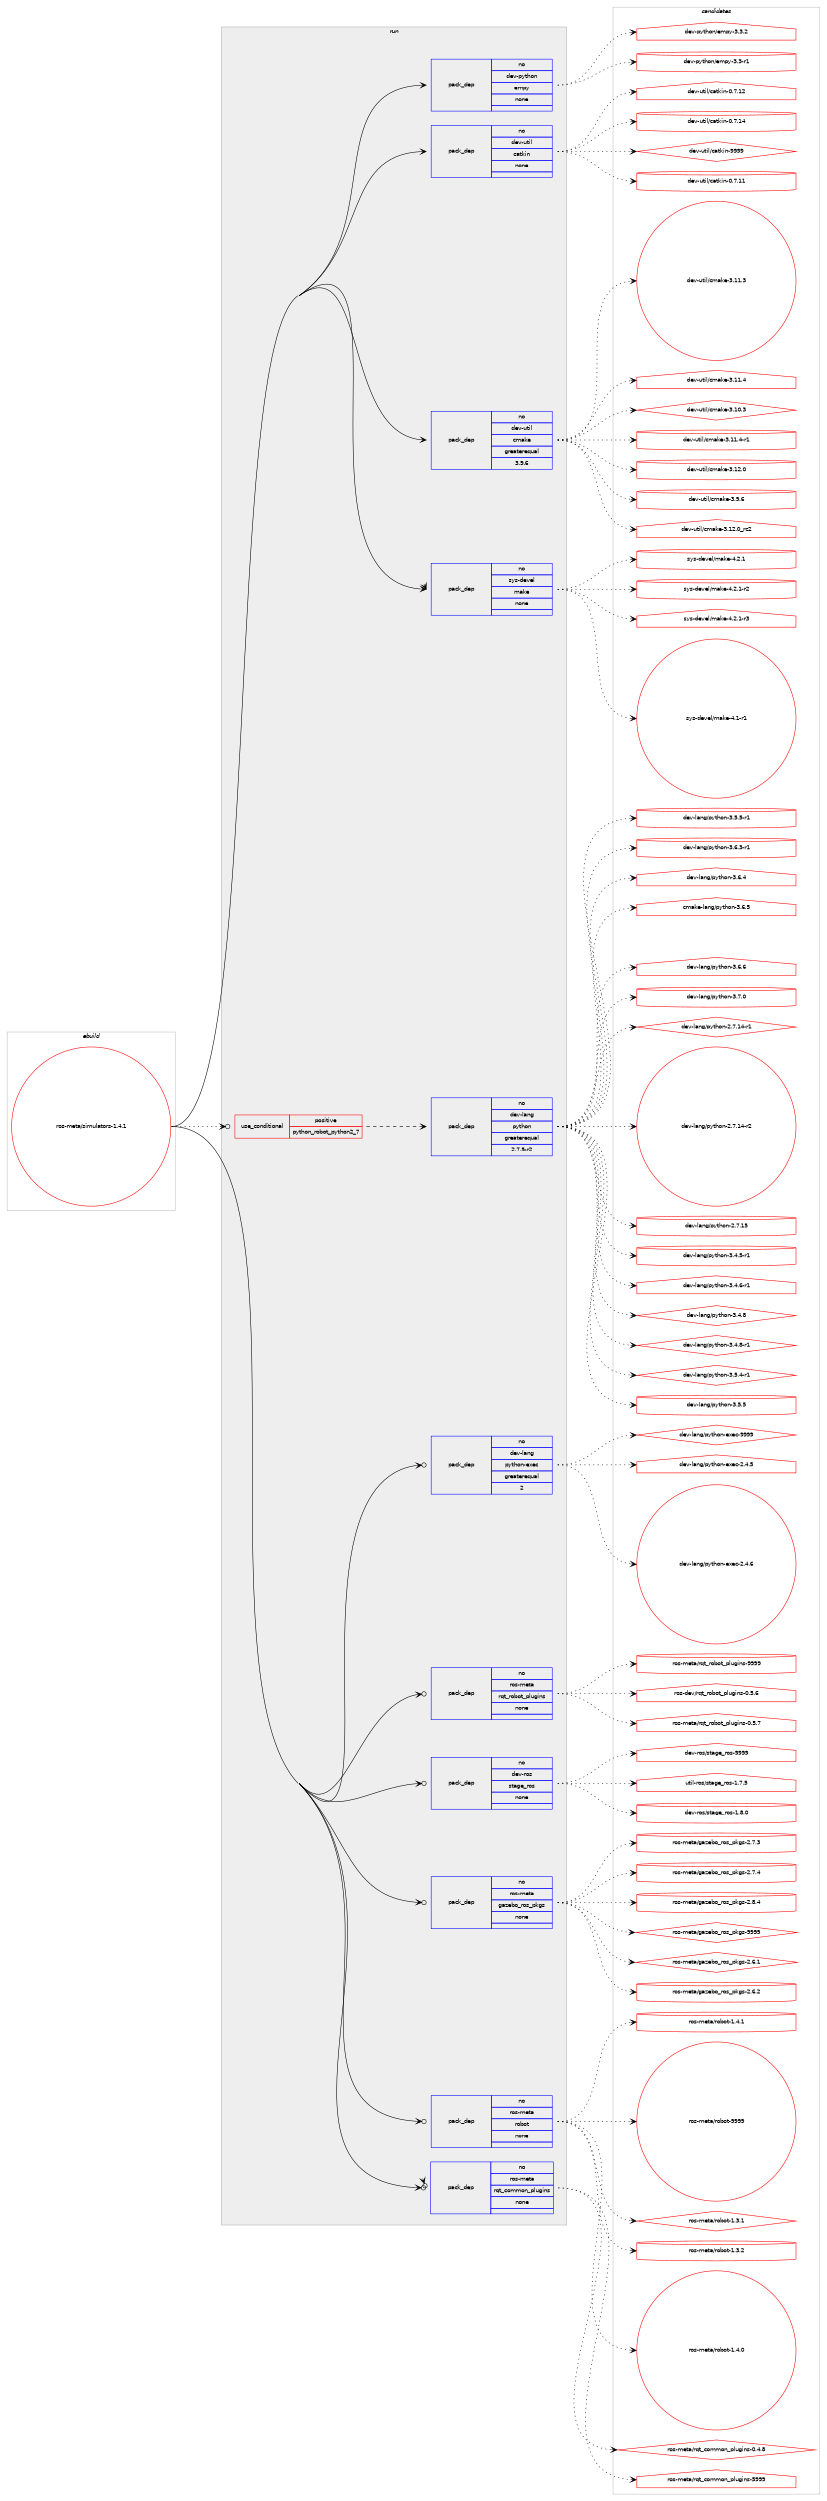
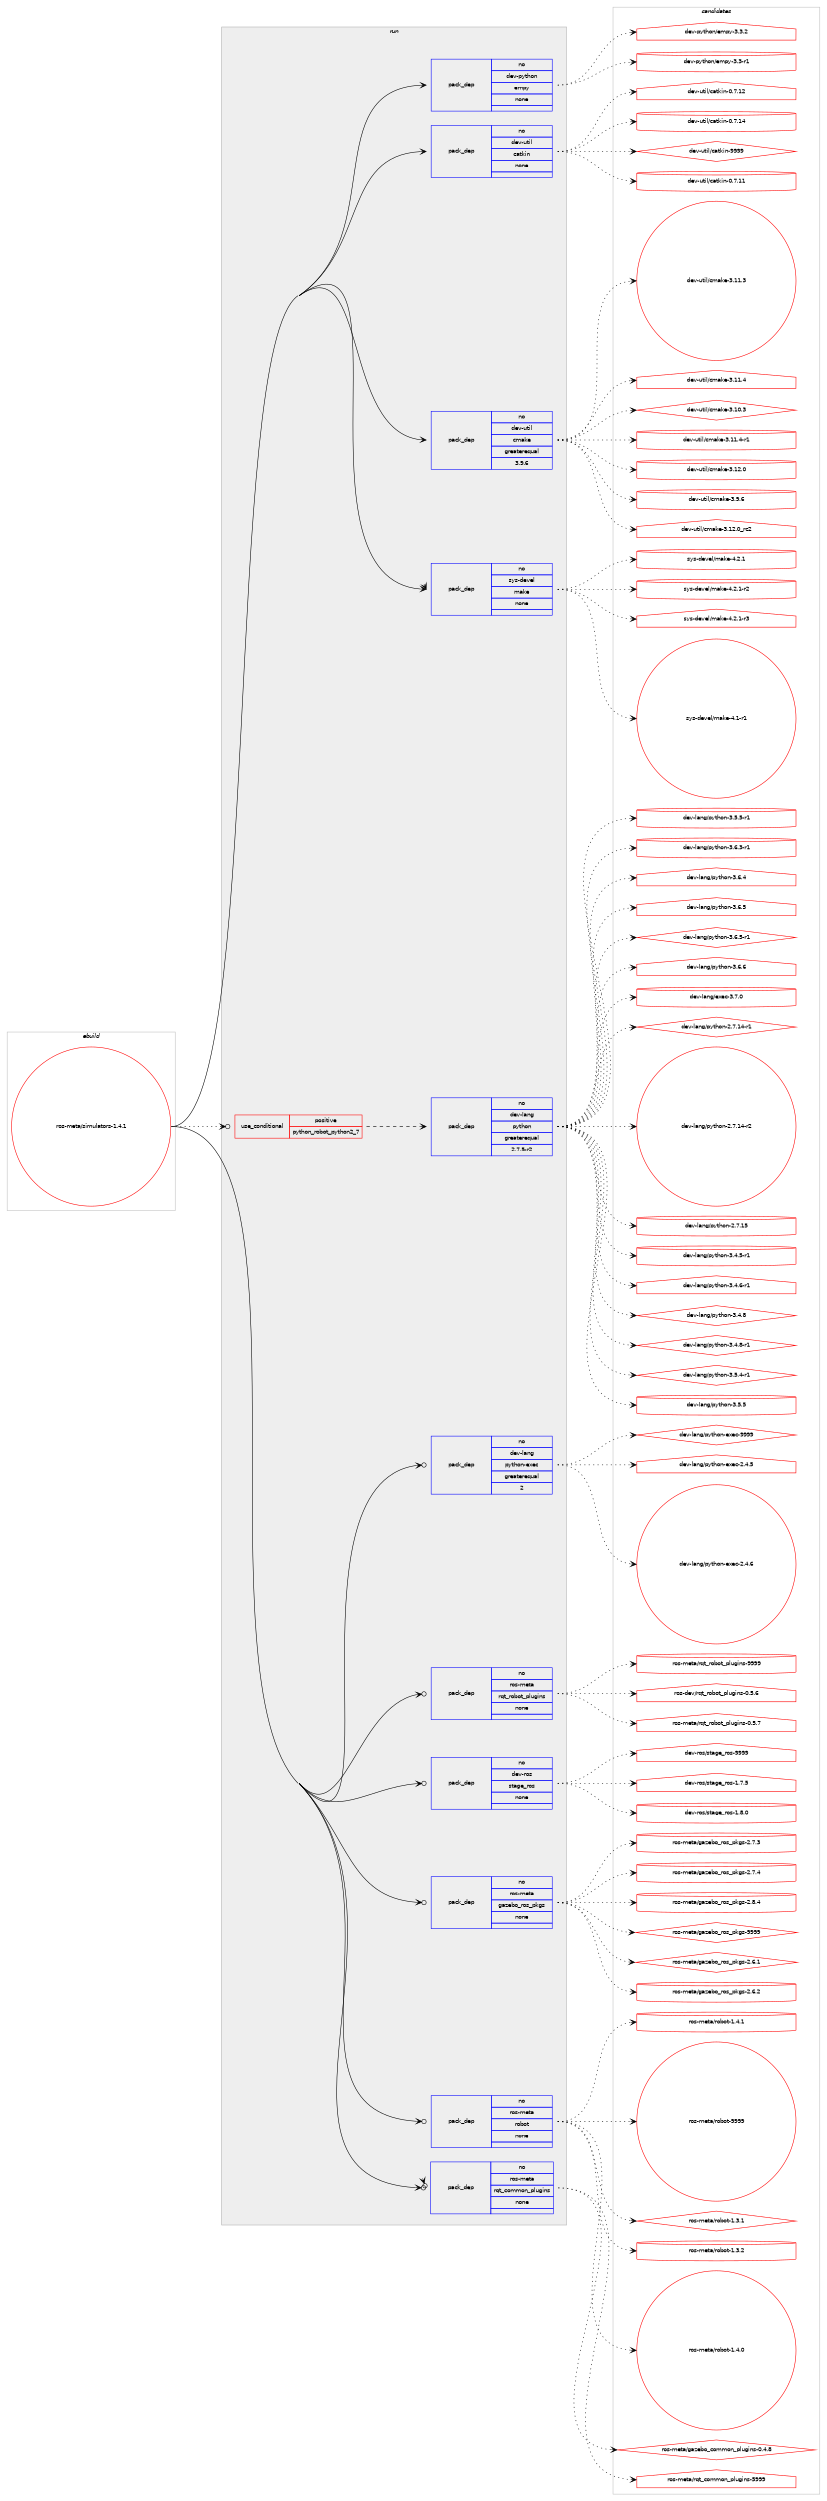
node "cmake-lang/python-3.6.5": label "cmake-lang/python-3.6.5" -> "dev-lang/python-3.6.5"
node "dev-lang/python-3.6.5-r1": added
node "dev-lang/python-3.7.0": label "dev-lang/python-3.7.0" -> "dev-lang/exec-3.7.0"
node "util-ros/stage_ros-1.7.5": label "util-ros/stage_ros-1.7.5" -> "dev-ros/stage_ros-1.7.5"
node "ros-meta/rqt_common_plugins-0.4.8": label "ros-meta/rqt_common_plugins-0.4.8" -> "ros-meta/gazebo_common_plugins-0.4.8"
